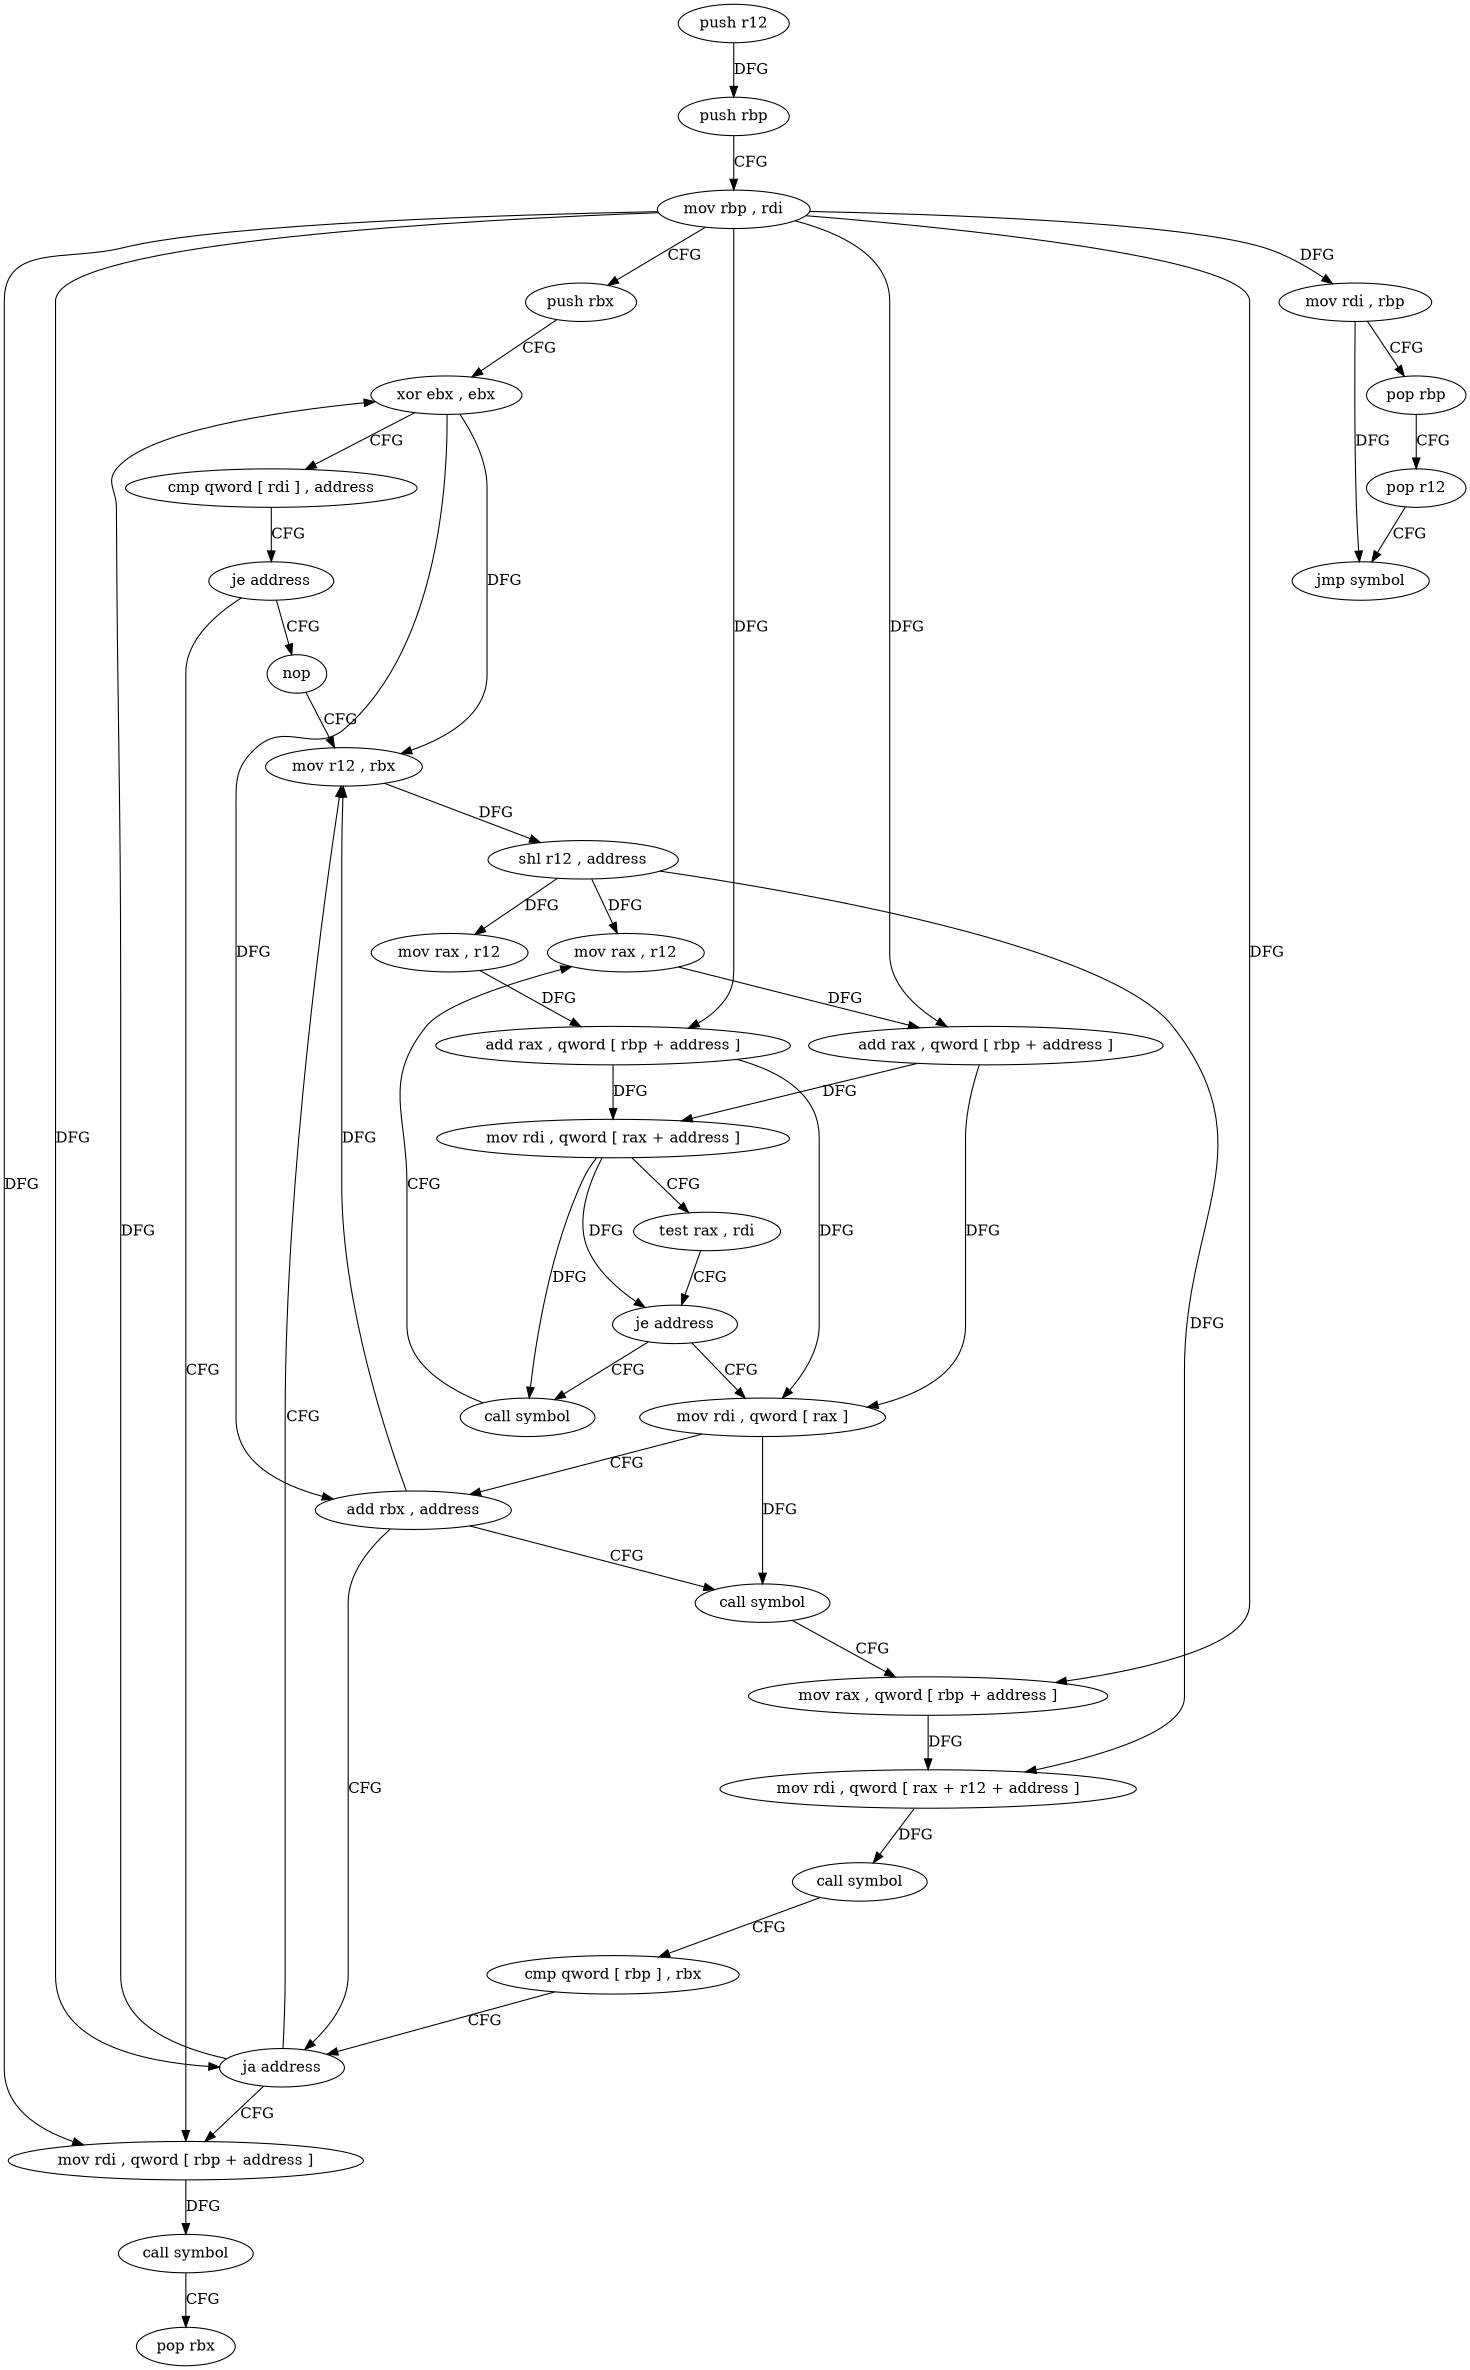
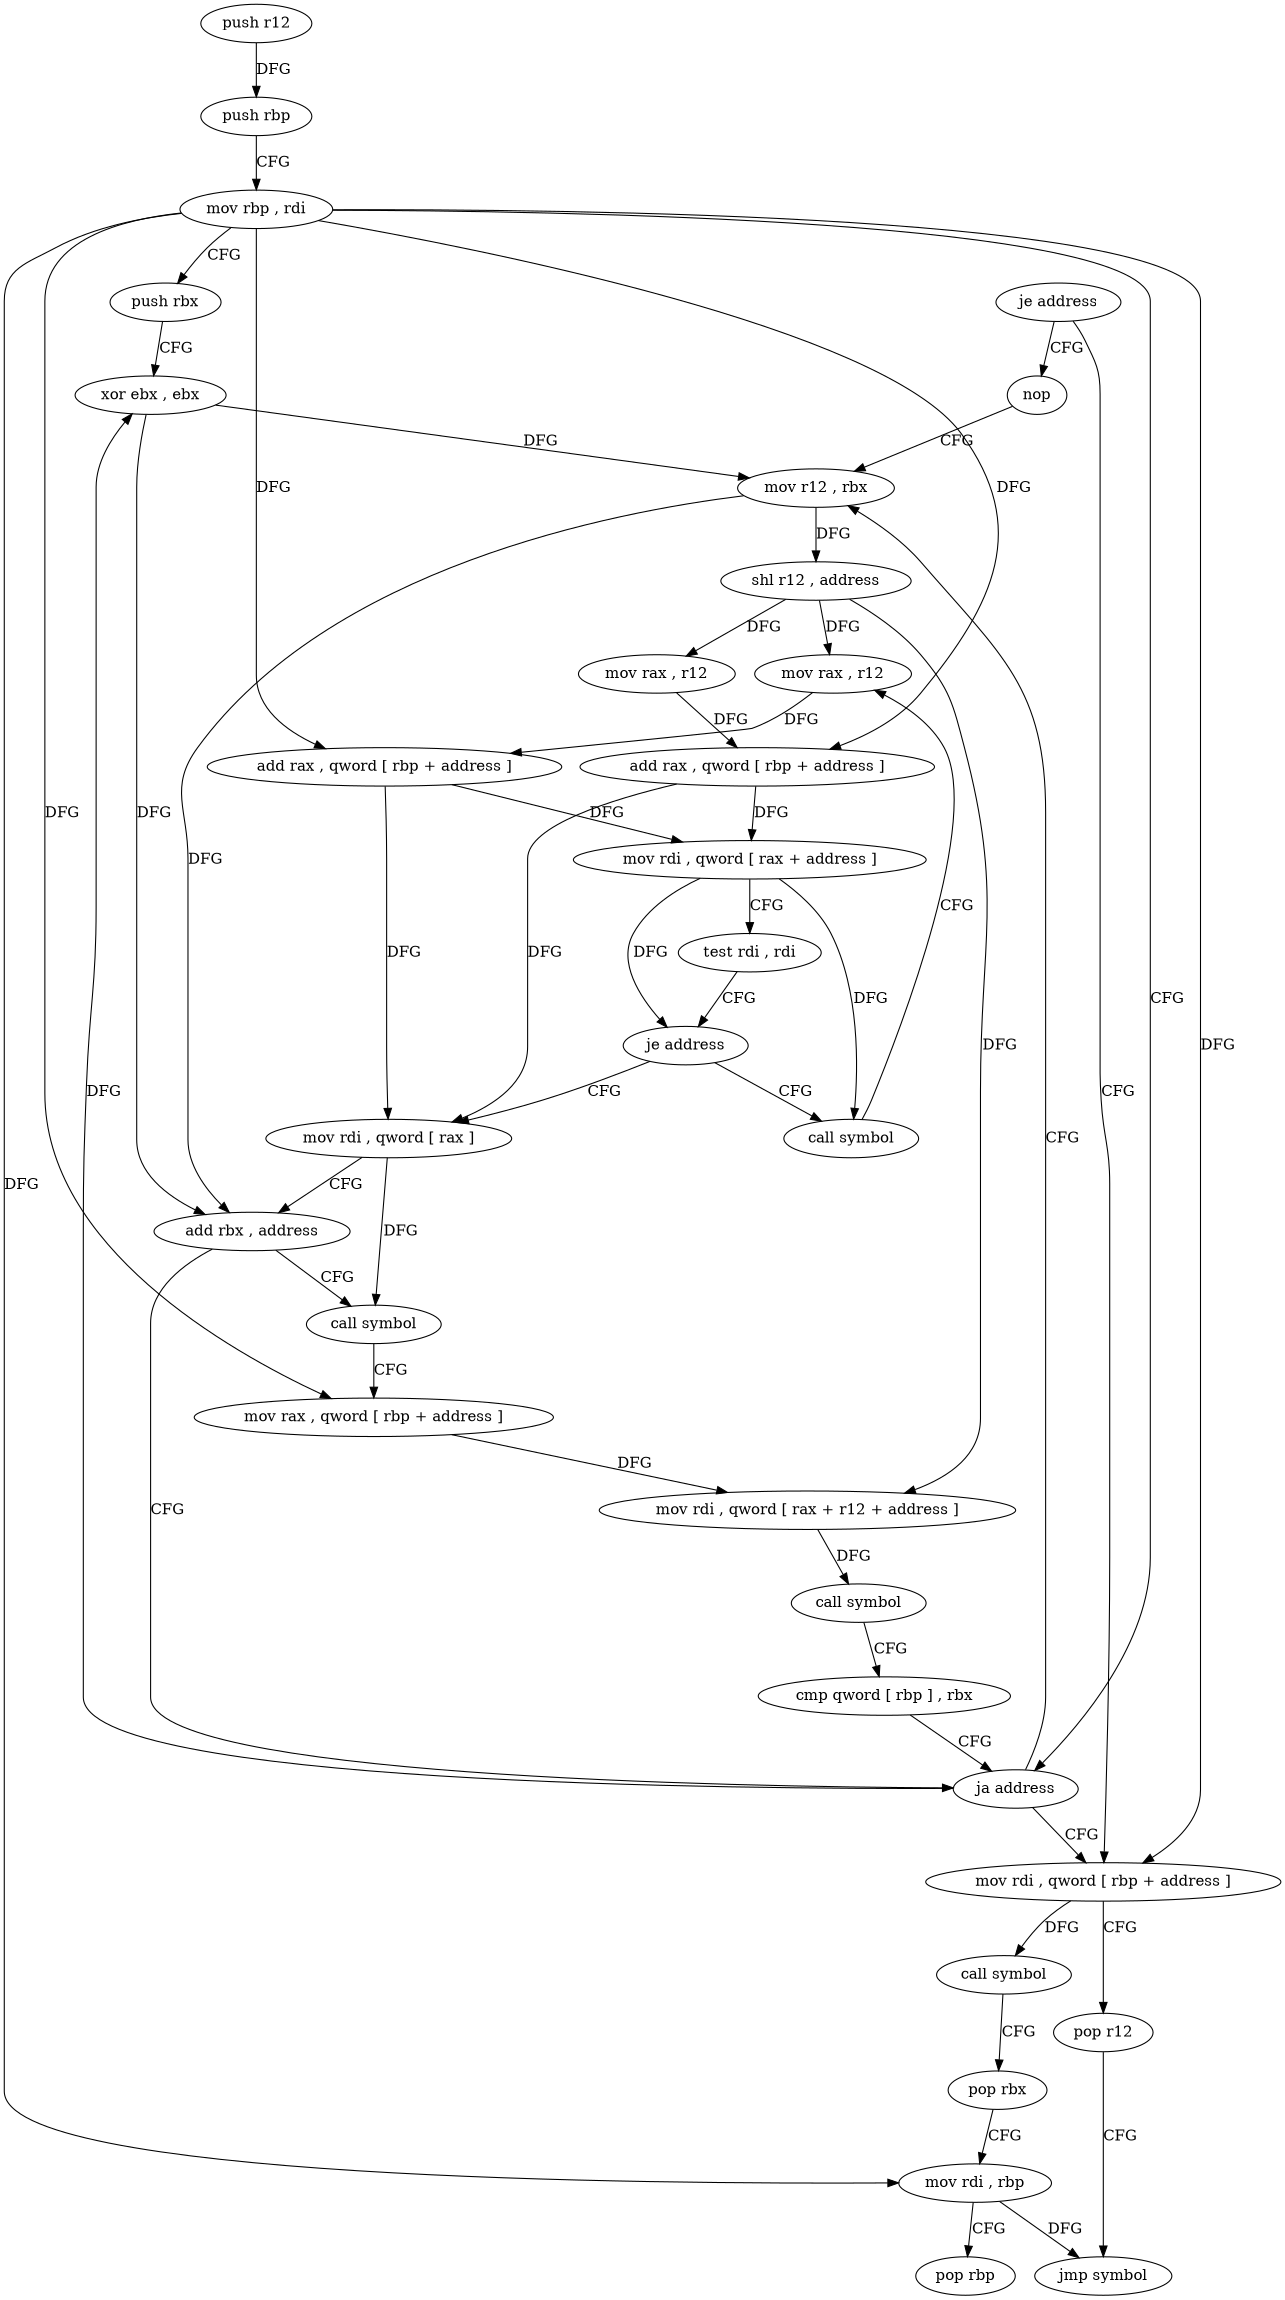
edge "pop rbp" -> "pop r12": now "mov rdi , qword [ rbp + address ]" -> "pop r12"
node "cmp qword [ rdi ] , address": removed
edge "mov rbp , rdi" -> "ja address": label "DFG" -> "CFG"
edge "add rbx , address" -> "mov r12 , rbx": reversed
node "test rax , rdi": label "test rax , rdi" -> "test rdi , rdi"
edge "pop rbx" -> "mov rdi , rbp": added, label "CFG"
